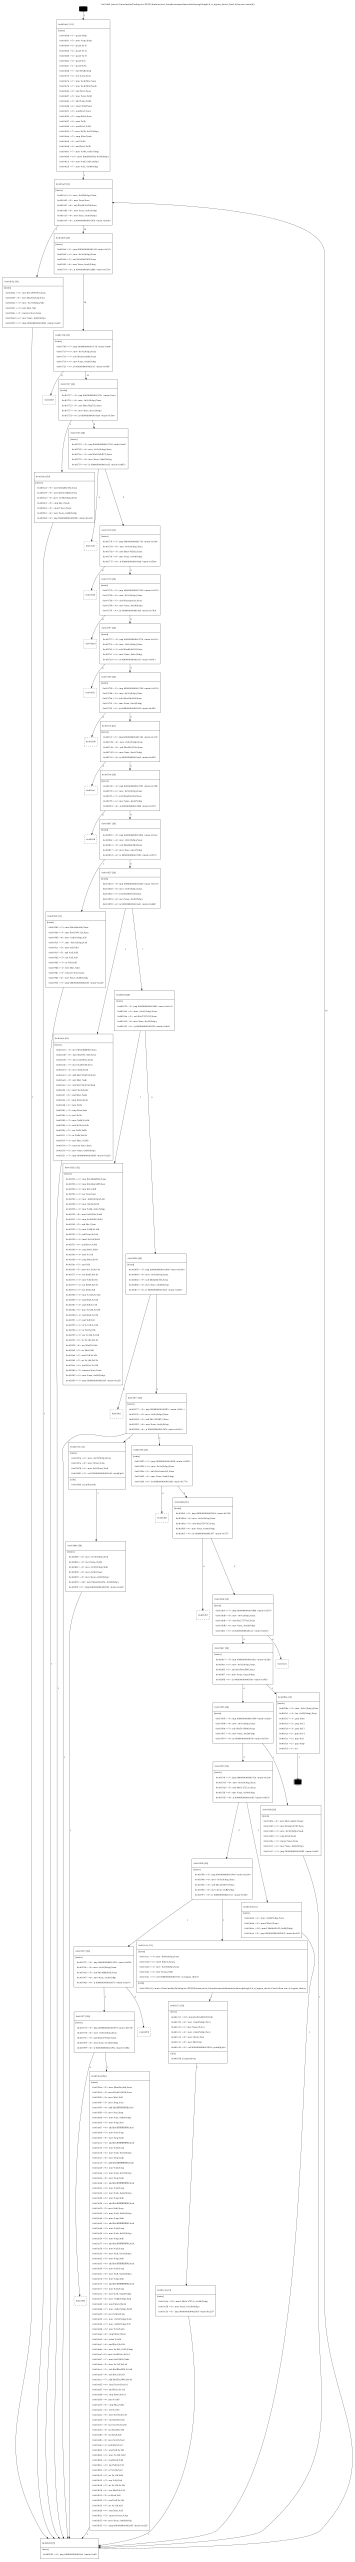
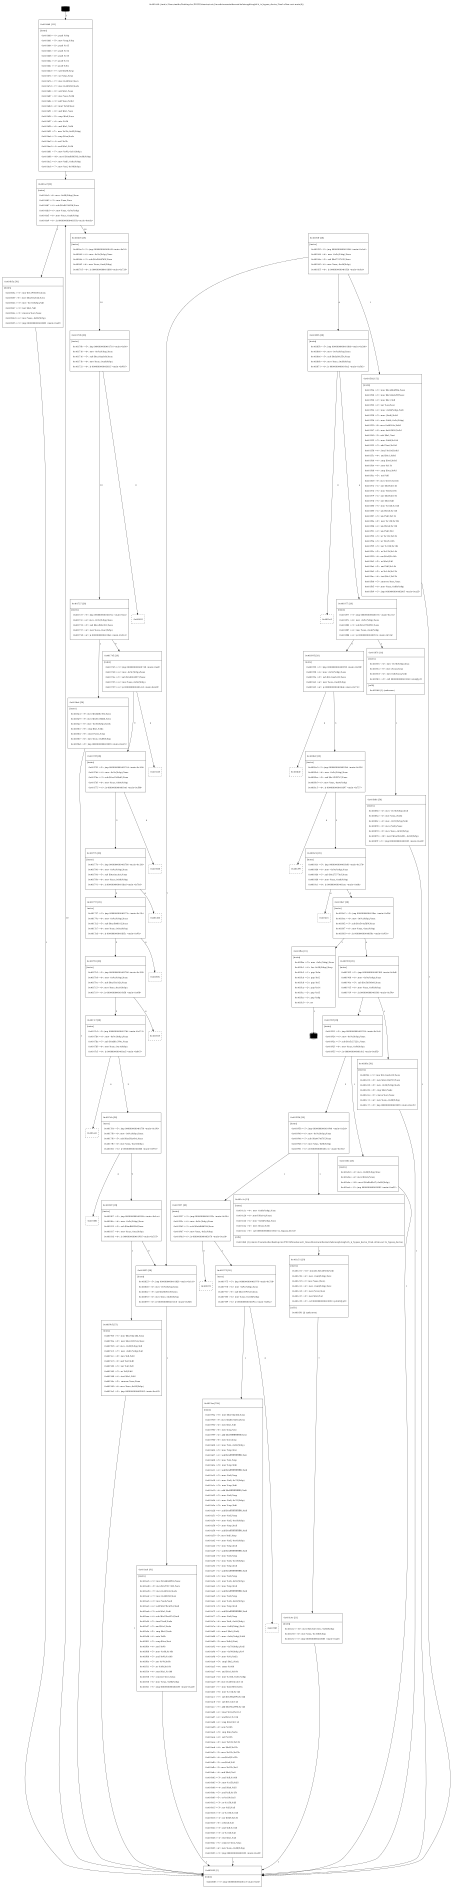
edge "0x401823 [28]" -> "0x40183f [28]": reversed
edge "0x401877 [28]" -> "0x402085 [5]": now "0x401f26 [152]" -> "0x402085 [5]"
